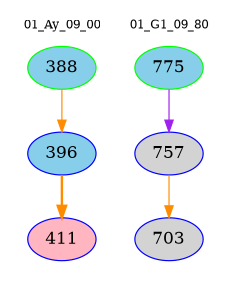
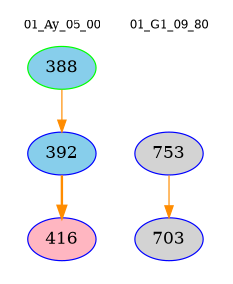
cluster "01_Ay_09_00": label "01_Ay_09_00" -> "01_Ay_05_00"
node "775": removed
node "396": label "396" -> "392"
node "757": label "757" -> "753"
node "411": label "411" -> "416"
